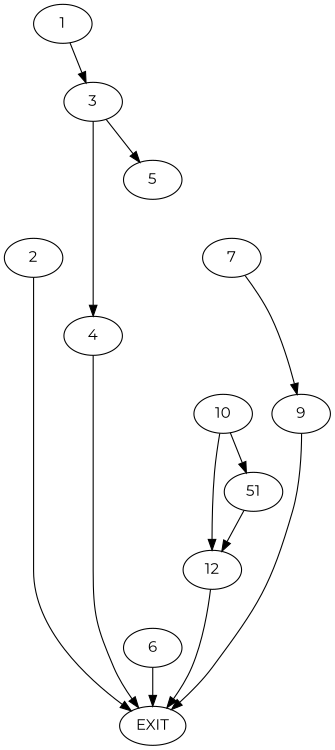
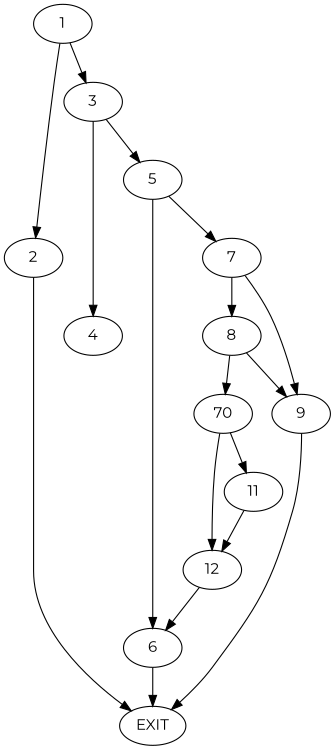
edge "1" -> "2": added
edge "5" -> "7": added
node "8": added
edge "5" -> "6": added
node "10": label "10" -> "70"
node "51": label "51" -> "11"
edge "4" -> "EXIT": removed
edge "12" -> "EXIT": now "12" -> "6"
